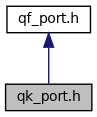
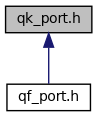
edge "qk_port.h" -> "qf_port.h": reversed
